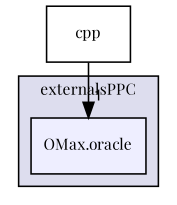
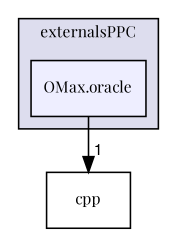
edge "cpp" -> "OMax.oracle": reversed
